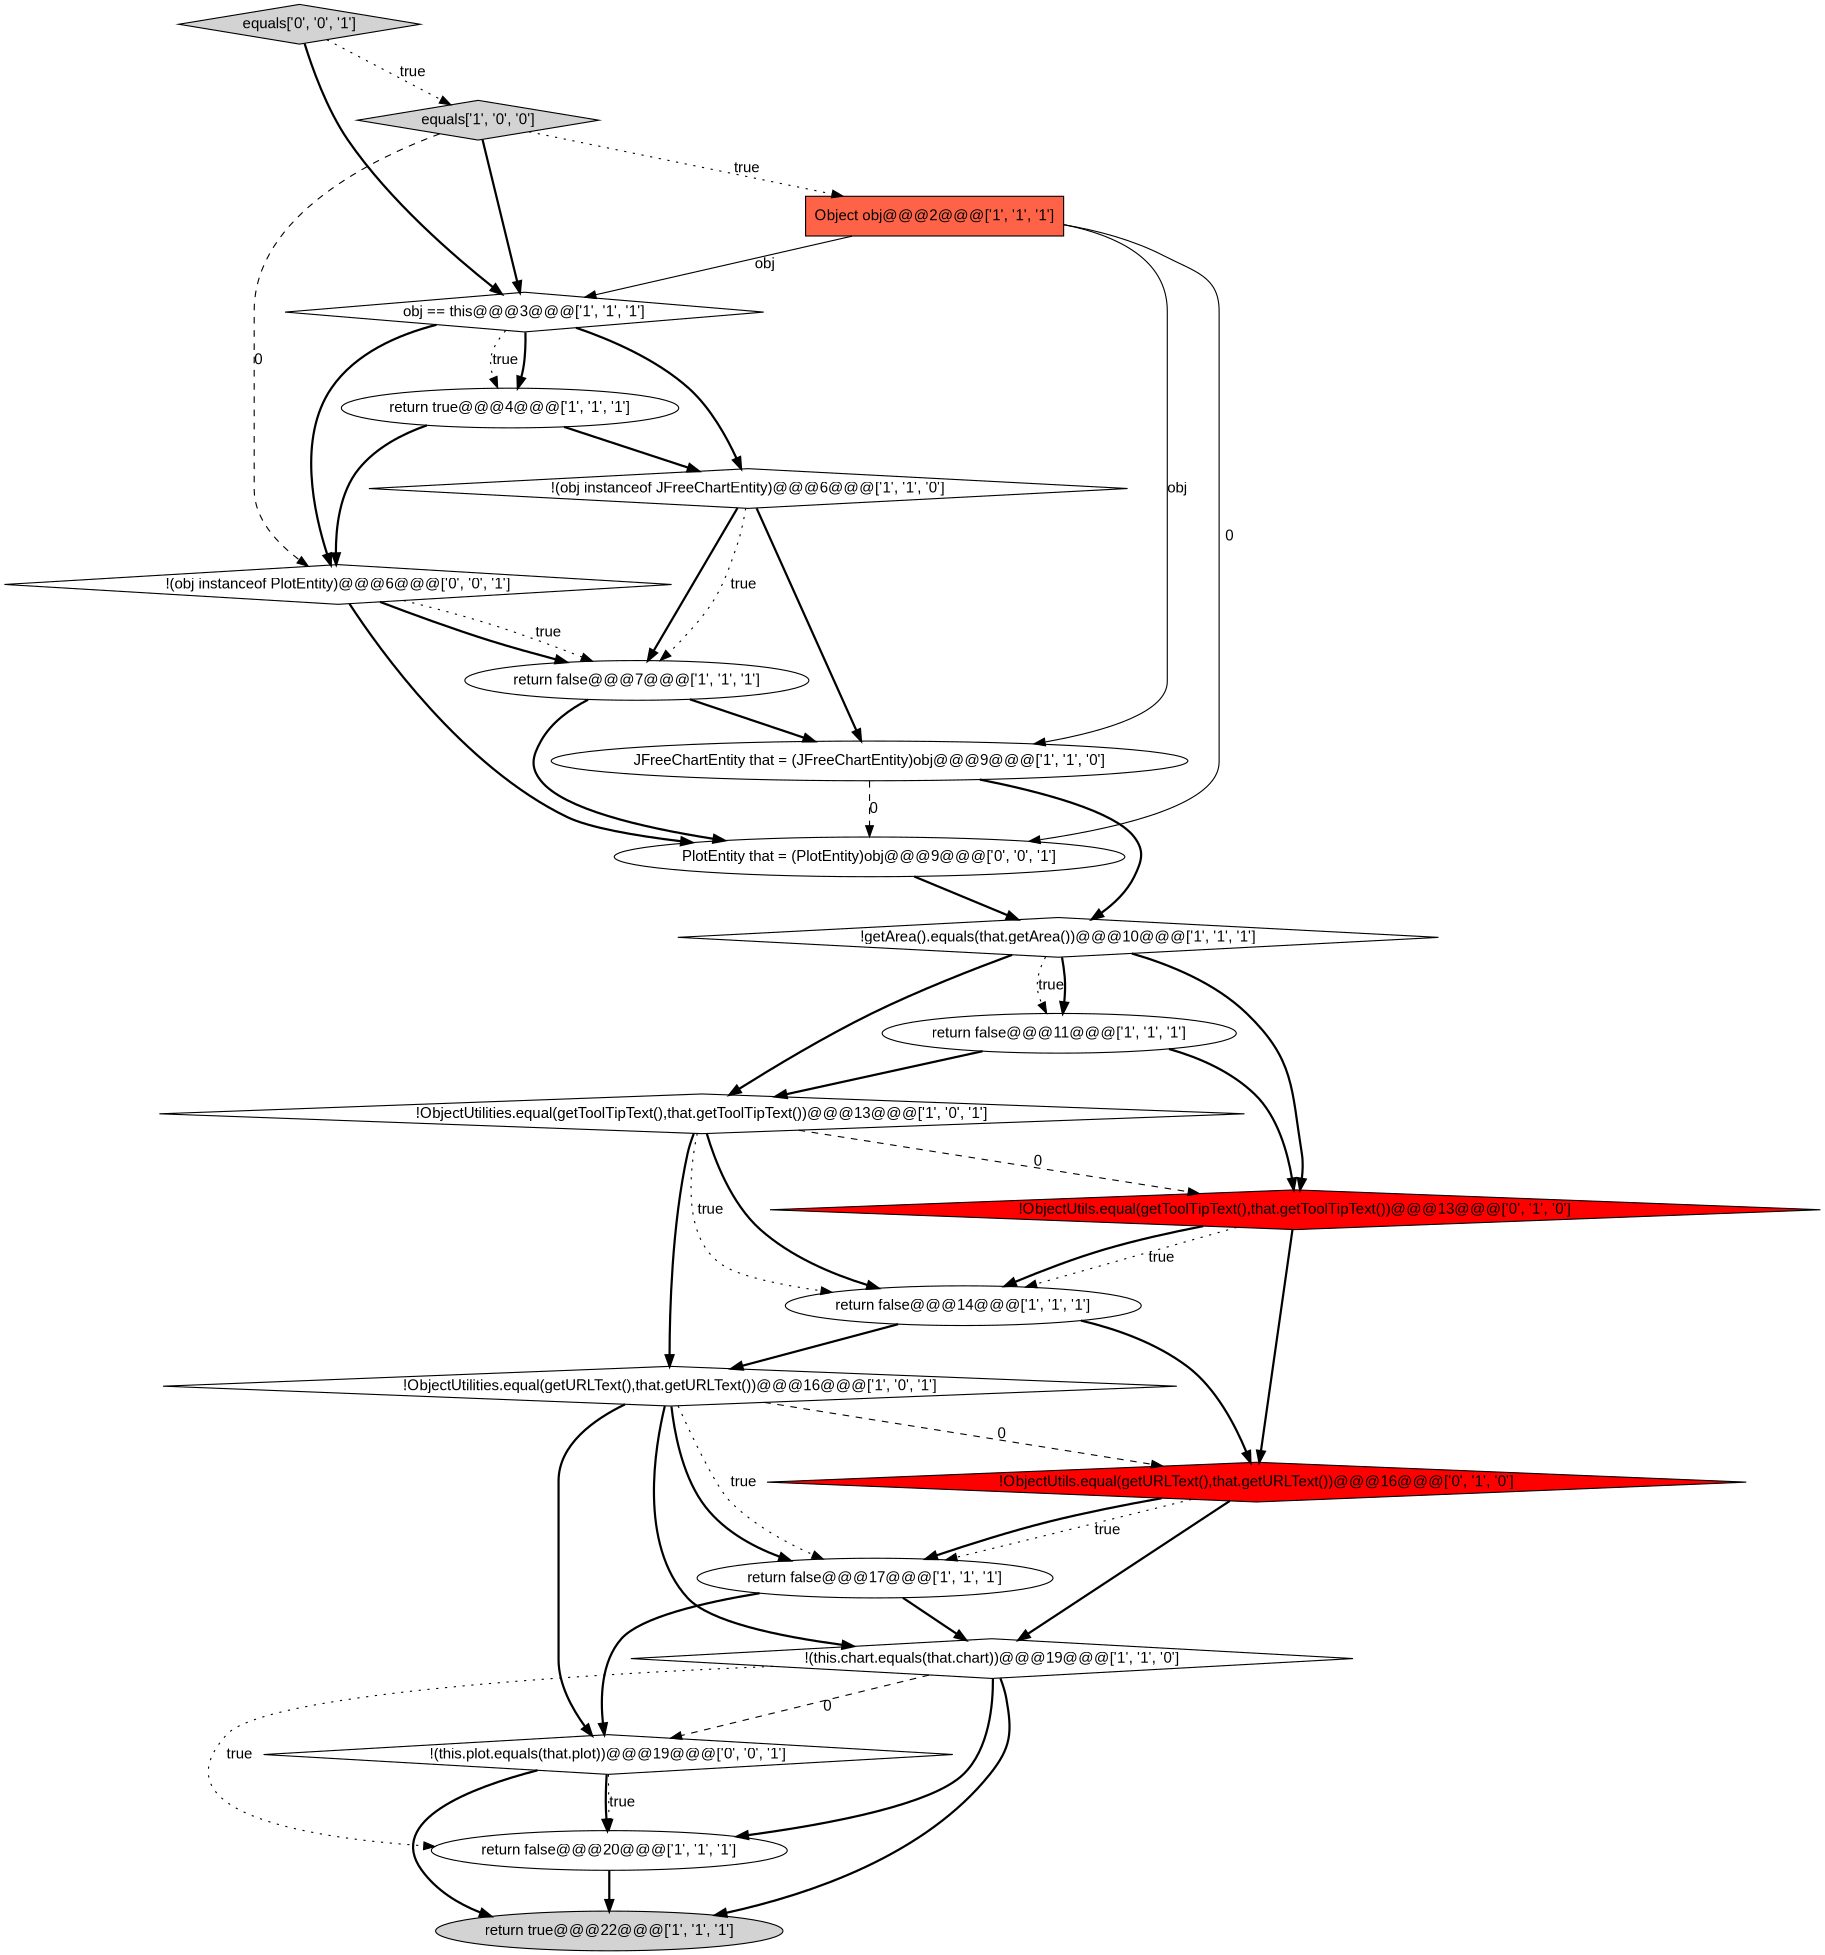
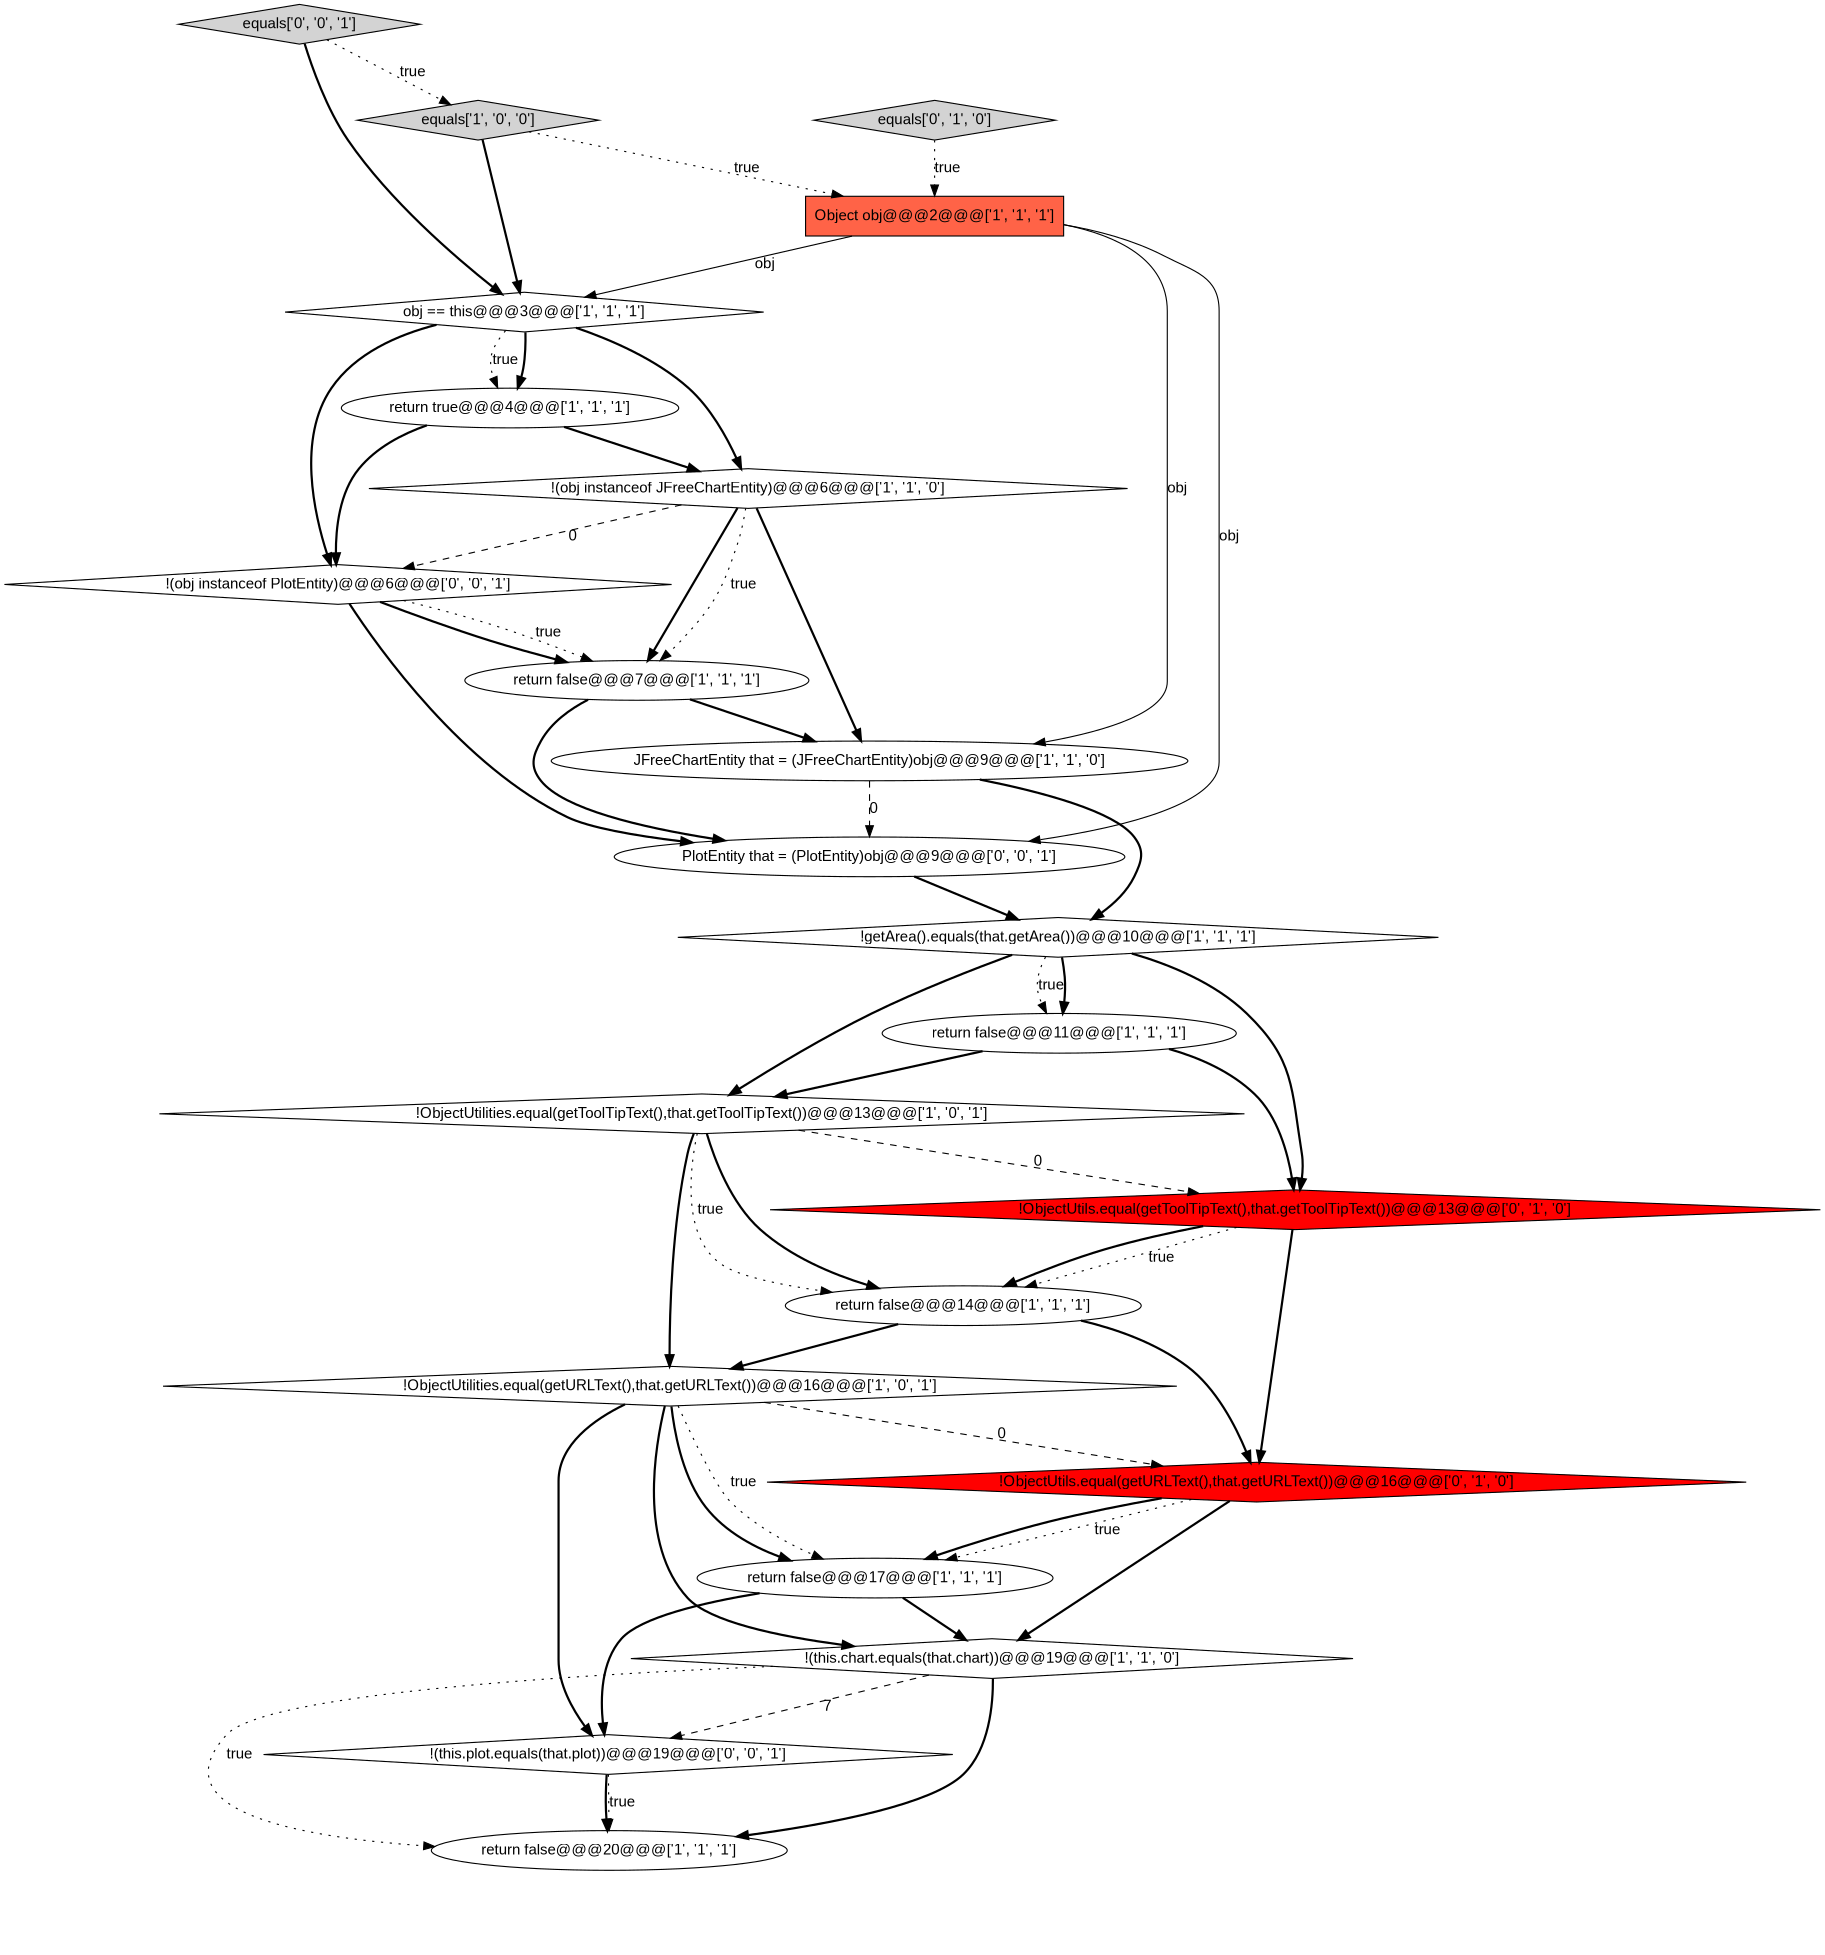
node "equals['0', '1', '0']": added
edge "equals['1', '0', '0']" -> "!(obj instanceof PlotEntity)@@@6@@@['0', '0', '1']": now "!(obj instanceof JFreeChartEntity)@@@6@@@['1', '1', '0']" -> "!(obj instanceof PlotEntity)@@@6@@@['0', '0', '1']"
edge "Object obj@@@2@@@['1', '1', '1']" -> "PlotEntity that = (PlotEntity)obj@@@9@@@['0', '0', '1']": label "0" -> "obj"
edge "!(this.chart.equals(that.chart))@@@19@@@['1', '1', '0']" -> "!(this.plot.equals(that.plot))@@@19@@@['0', '0', '1']": label "0" -> "7"
node "return true@@@22@@@['1', '1', '1']": removed
